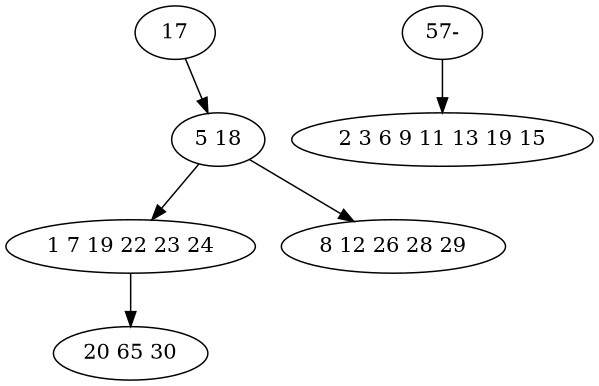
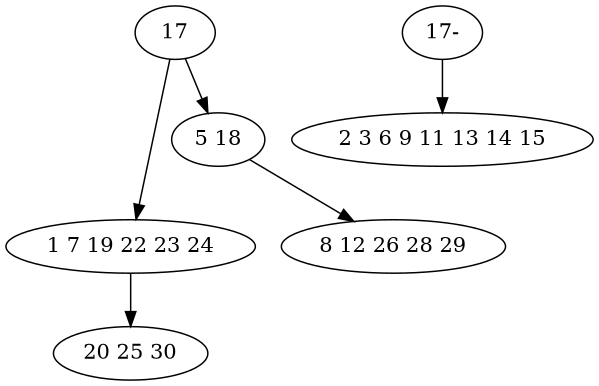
node "57-": label "57-" -> "17-"
node "2 3 6 9 11 13 19 15": label "2 3 6 9 11 13 19 15" -> "2 3 6 9 11 13 14 15"
edge "5 18" -> "1 7 19 22 23 24": now "17" -> "1 7 19 22 23 24"
node "20 65 30": label "20 65 30" -> "20 25 30"
